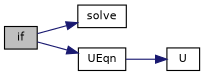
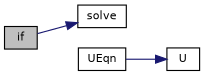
edge "if" -> "UEqn": removed
